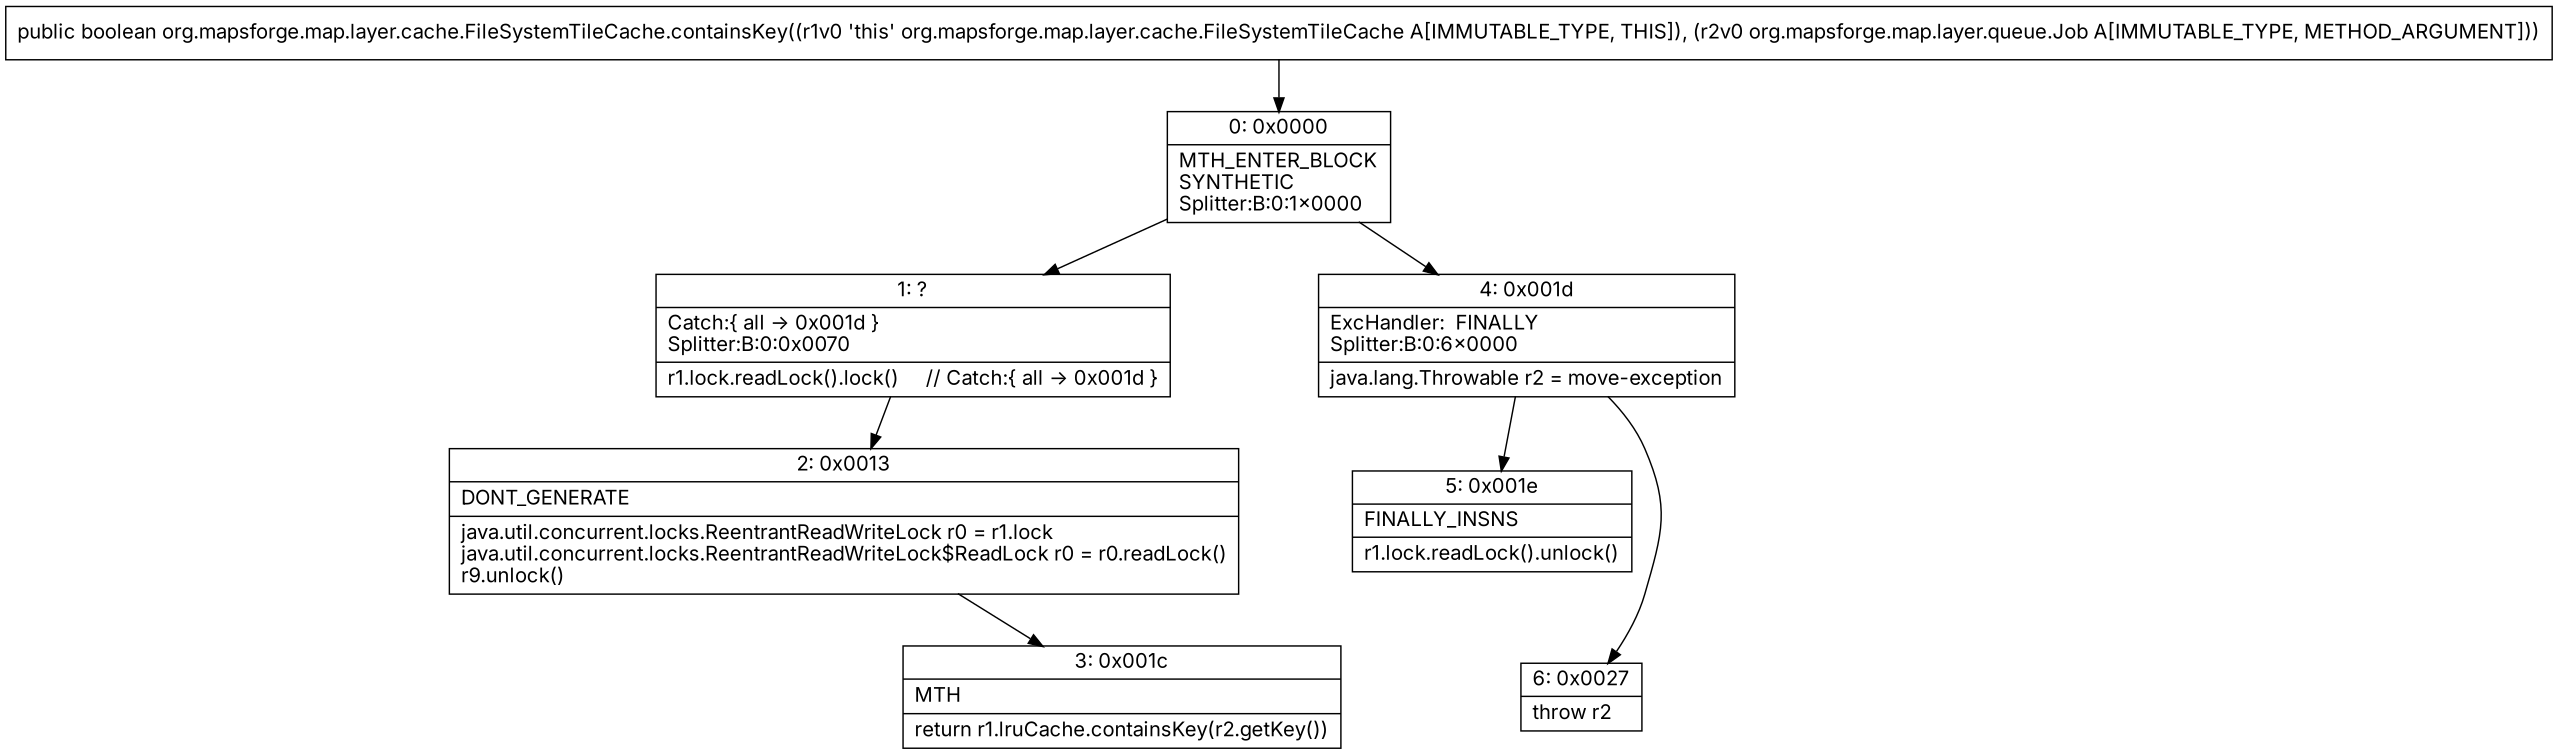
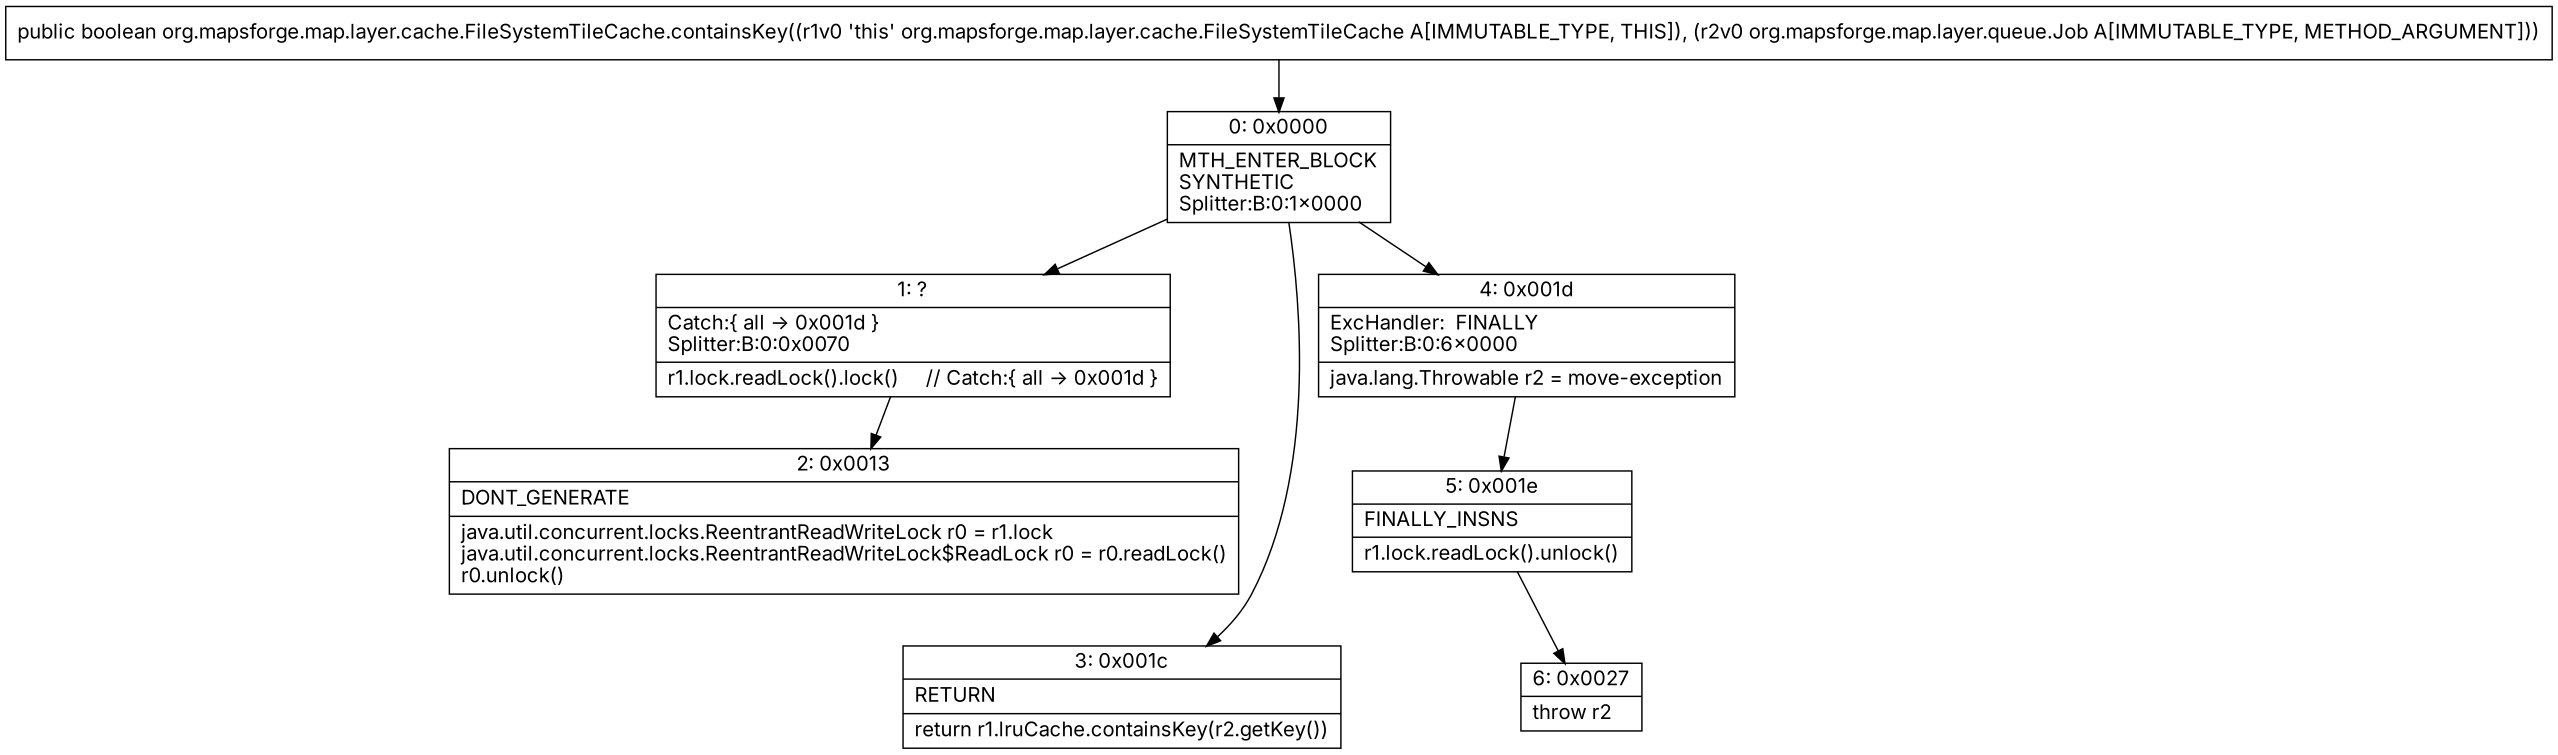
edge "4: 0x001d" -> "6: 0x0027": now "5: 0x001e" -> "6: 0x0027"
node "2: 0x0013": text "r9.unlock()" -> "r0.unlock()"
edge "2: 0x0013" -> "3: 0x001c": now "0: 0x0000" -> "3: 0x001c"
node "3: 0x001c": text "MTH" -> "RETURN"
